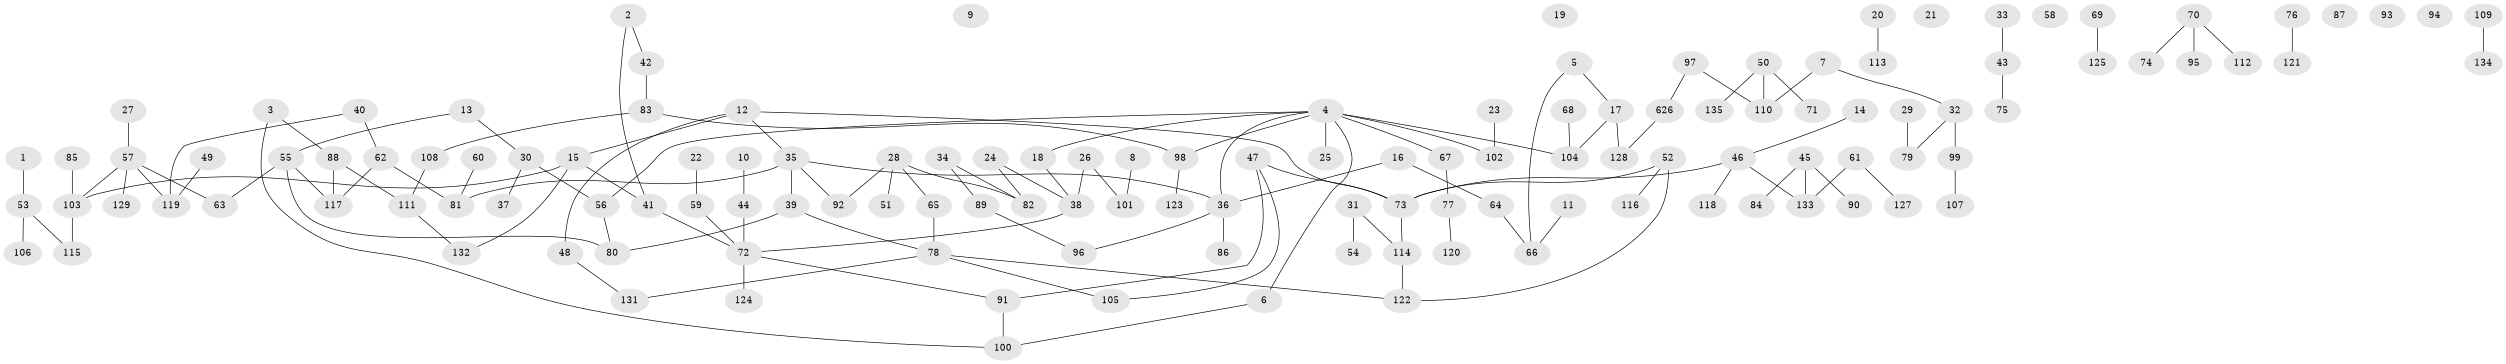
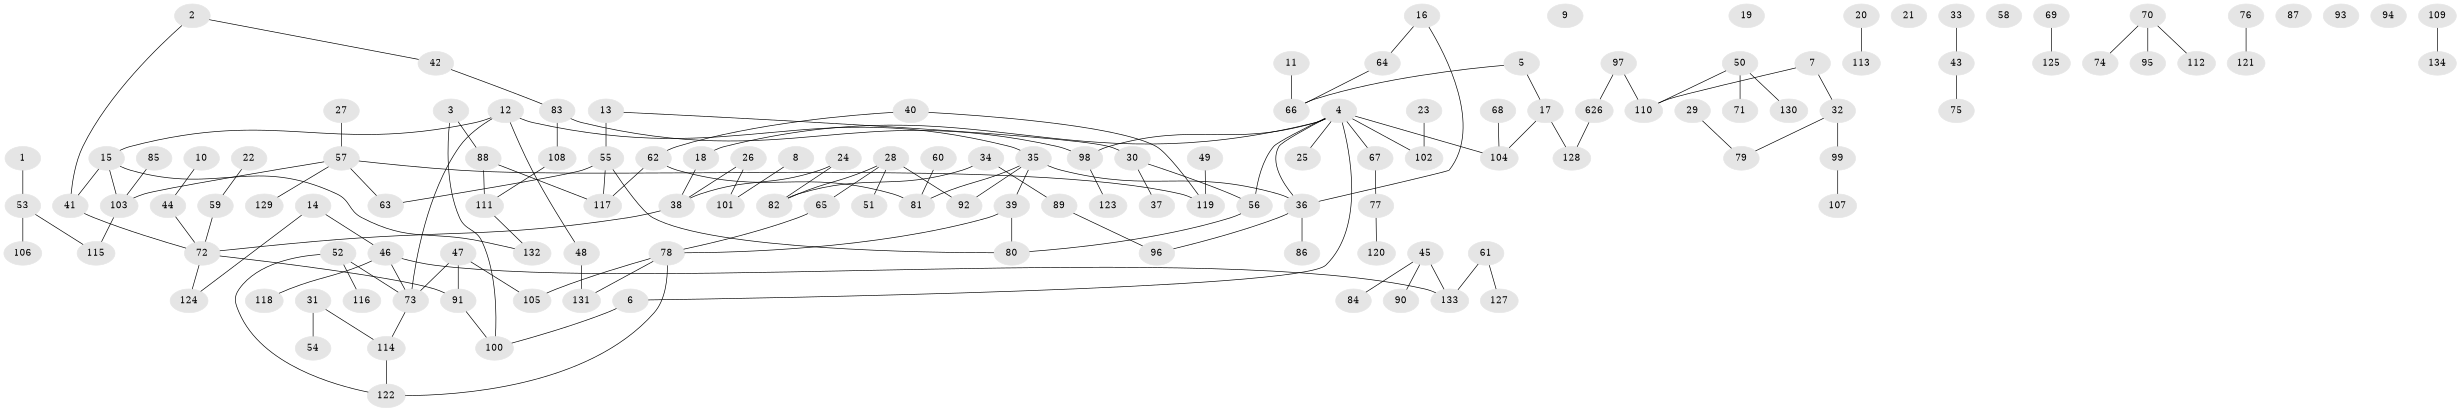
node "135": label "135" -> "130"
edge "14" -- "124": added
